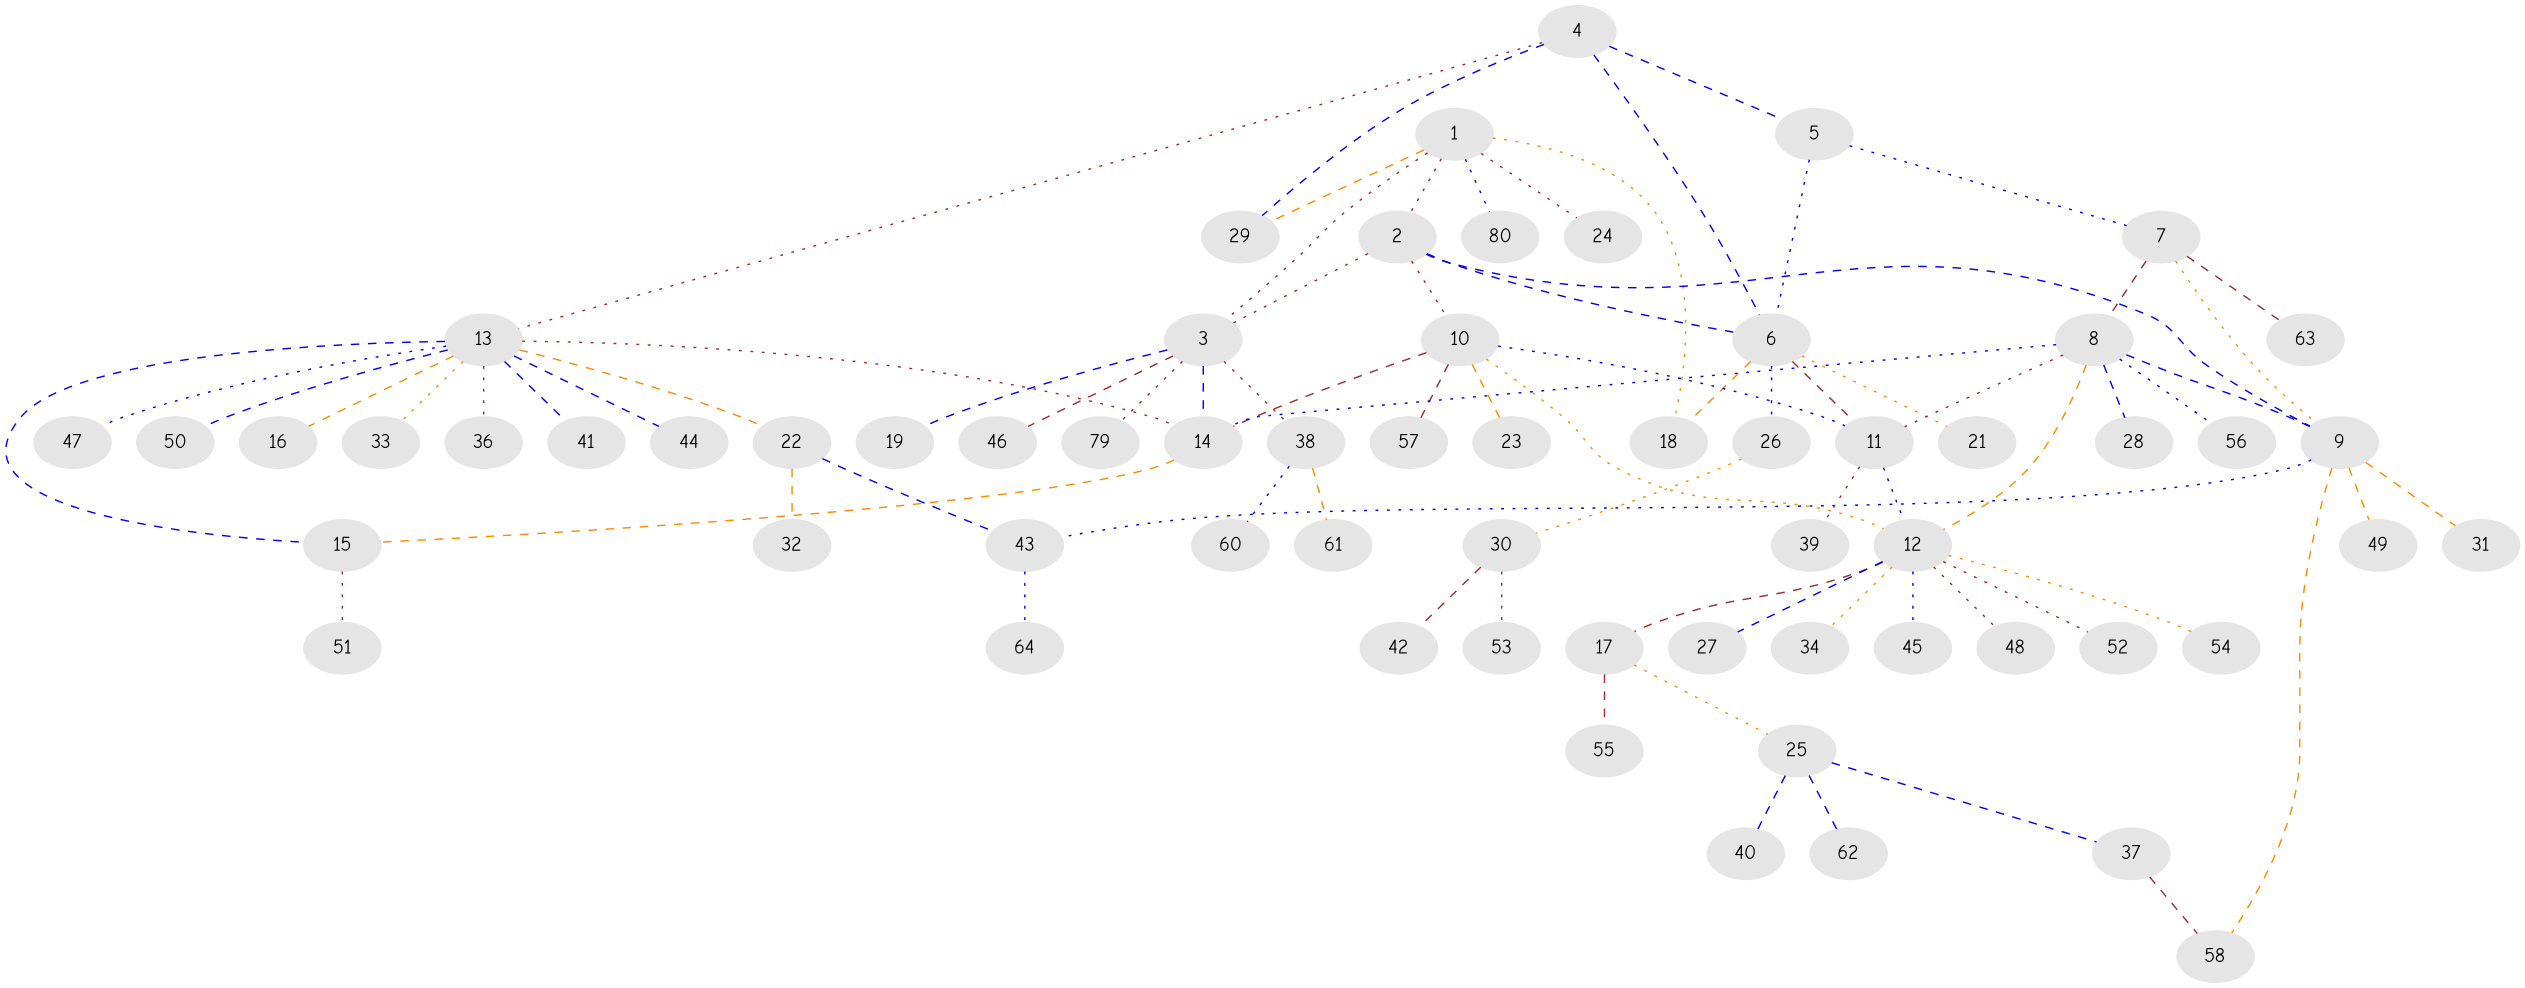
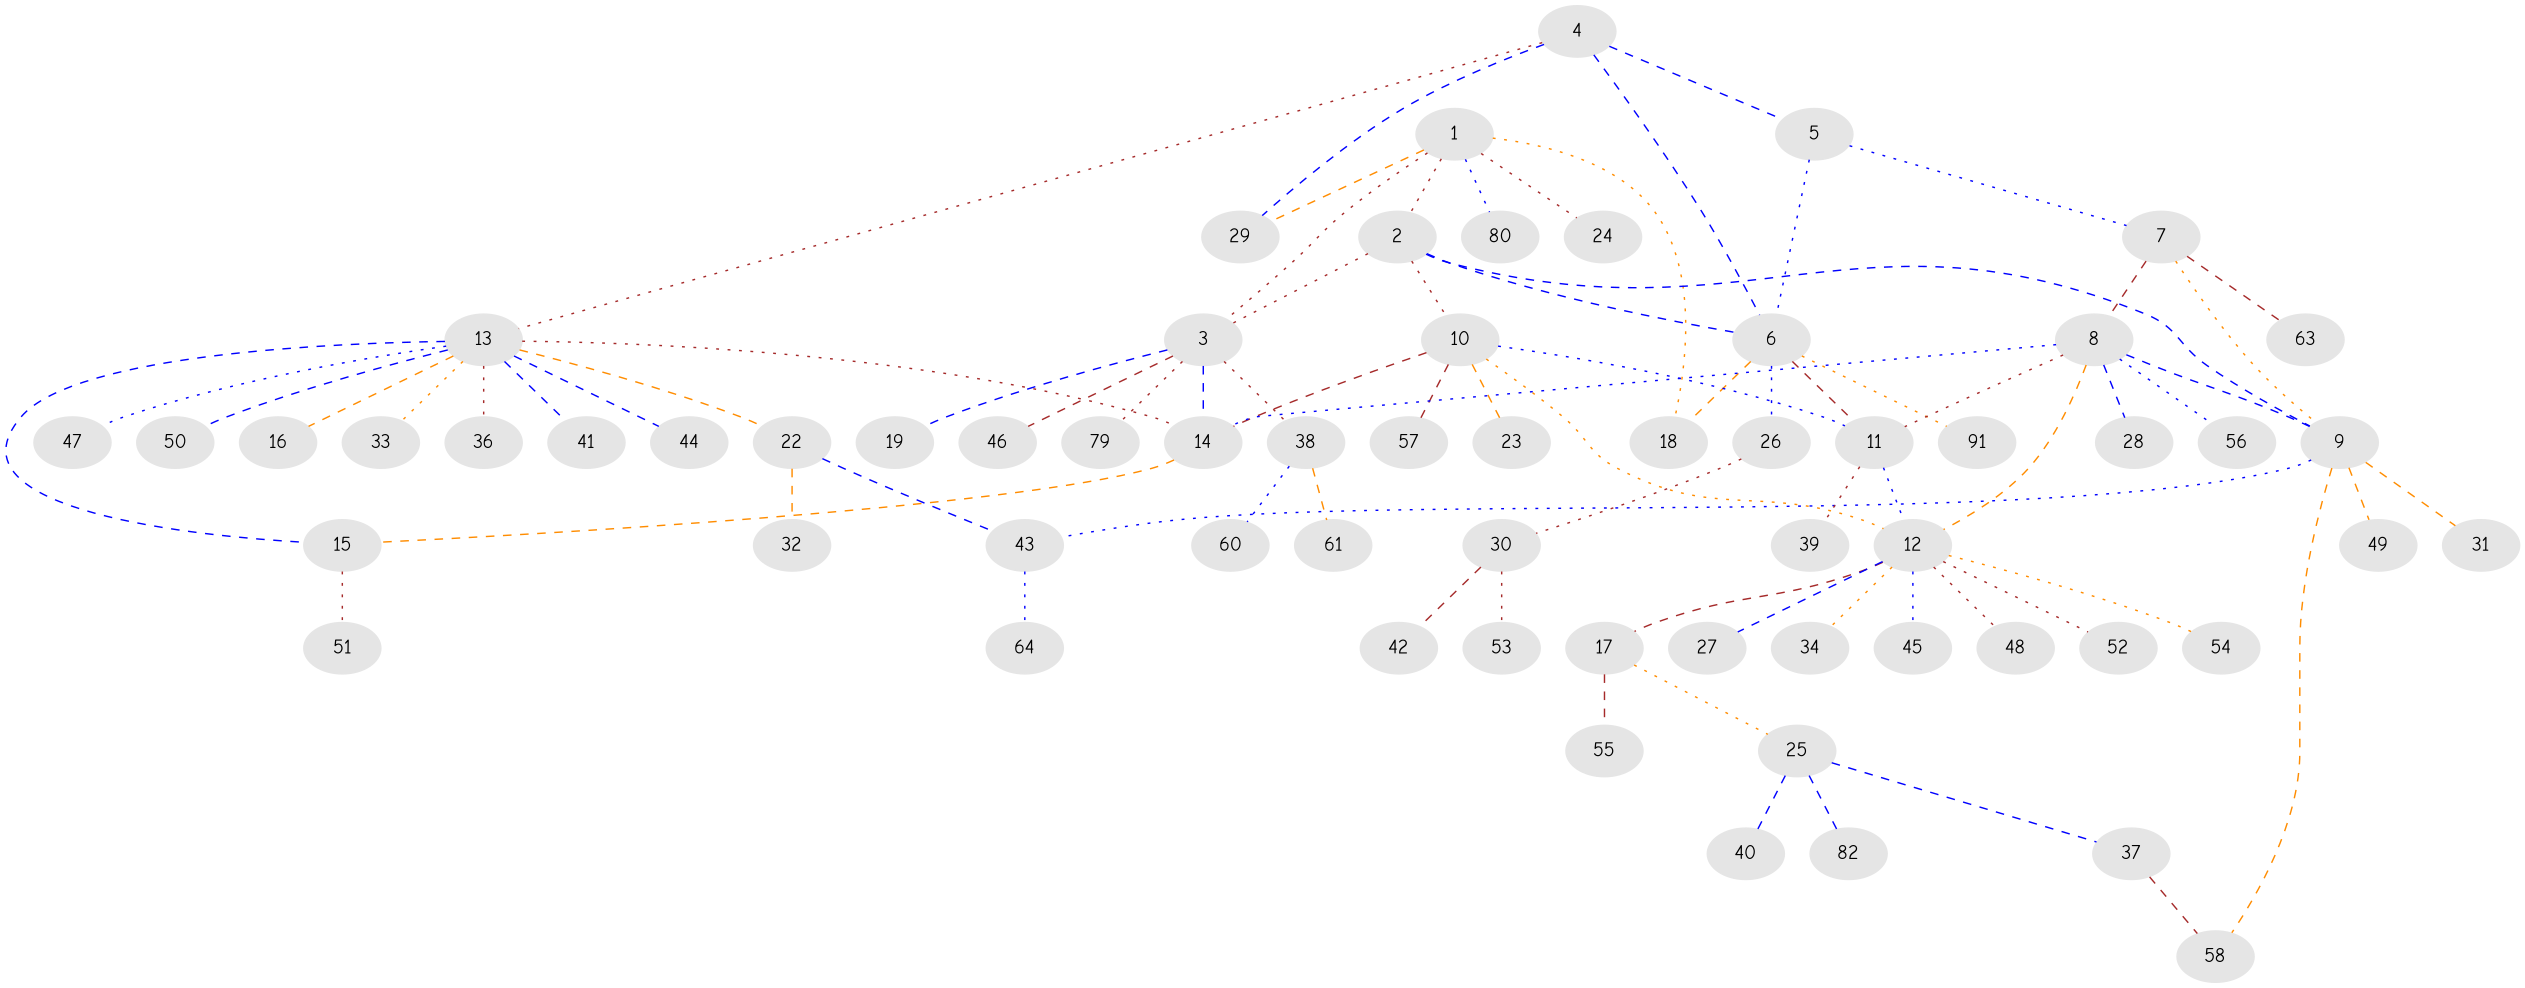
node "21": label "21" -> "91"
edge "26" -- "30": color darkorange -> brown
node "62": label "62" -> "82"
